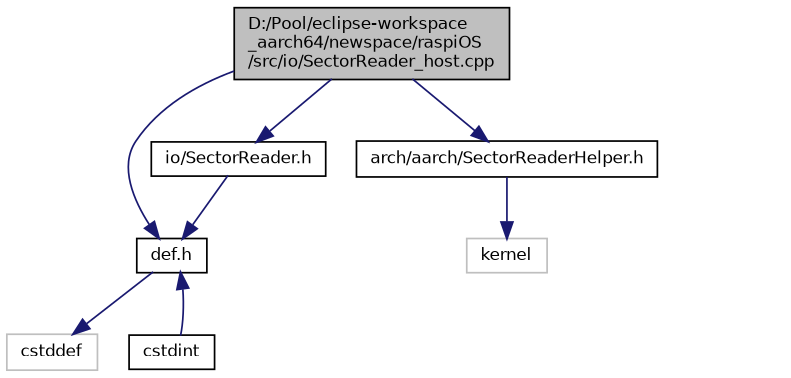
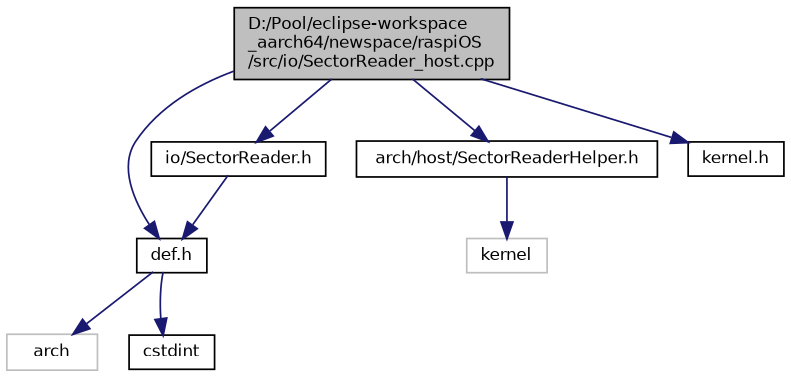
node "arch/aarch/SectorReaderHelper.h": label "arch/aarch/SectorReaderHelper.h" -> "arch/host/SectorReaderHelper.h"
node "kernel.h": added
edge "cstdint" -> "def.h": reversed
node "cstddef": label "cstddef" -> "arch"
